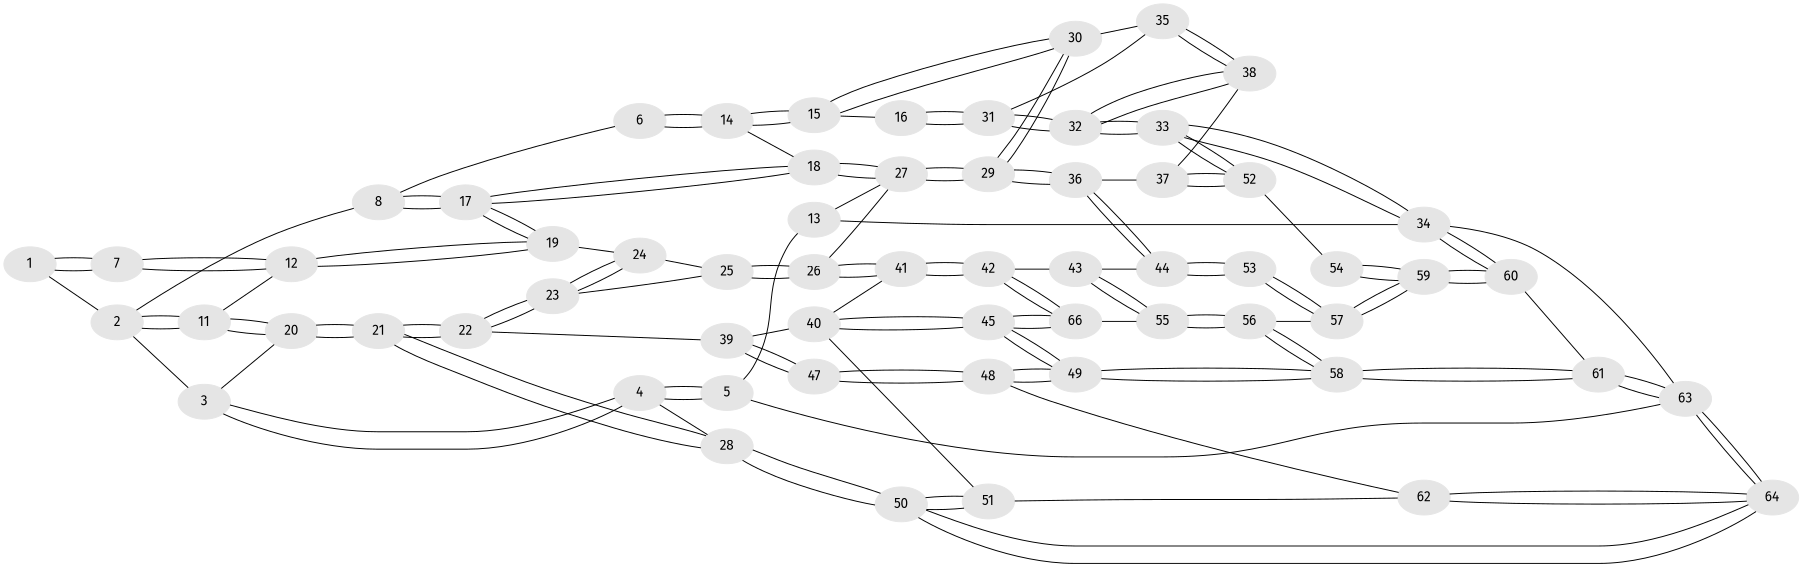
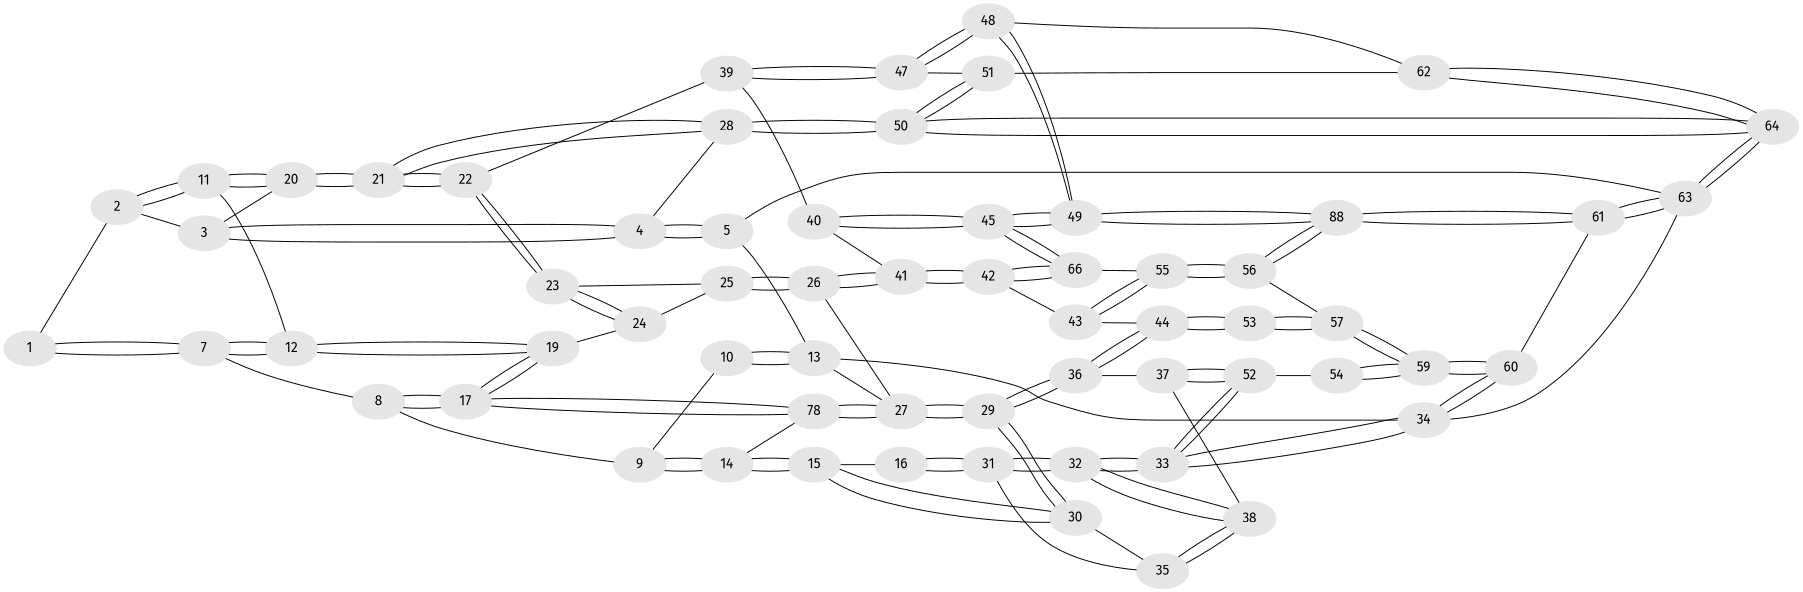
node "6": label "6" -> "9"
node "18": label "18" -> "78"
edge "8" -- "2": now "8" -- "7"
node "10": added
node "58": label "58" -> "88"
edge "40" -- "51": now "47" -- "51"
